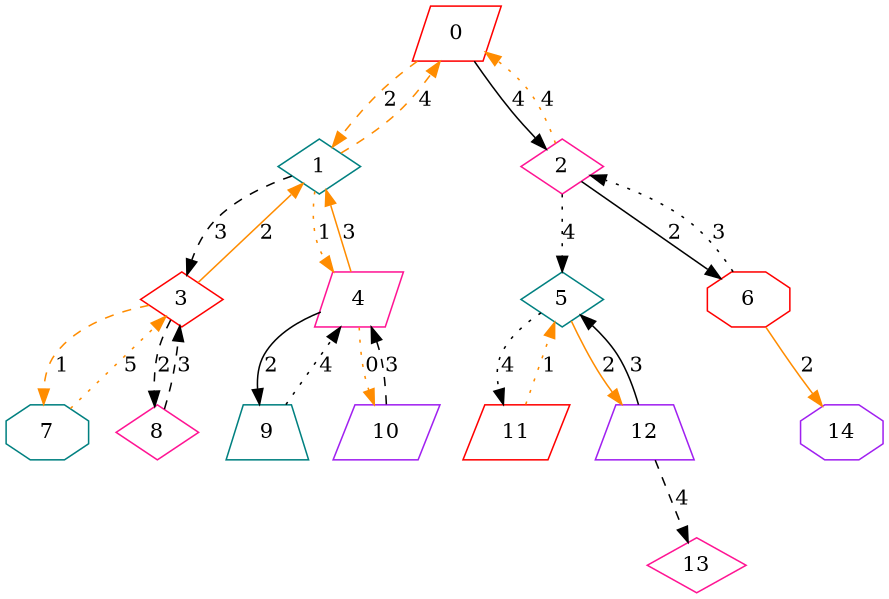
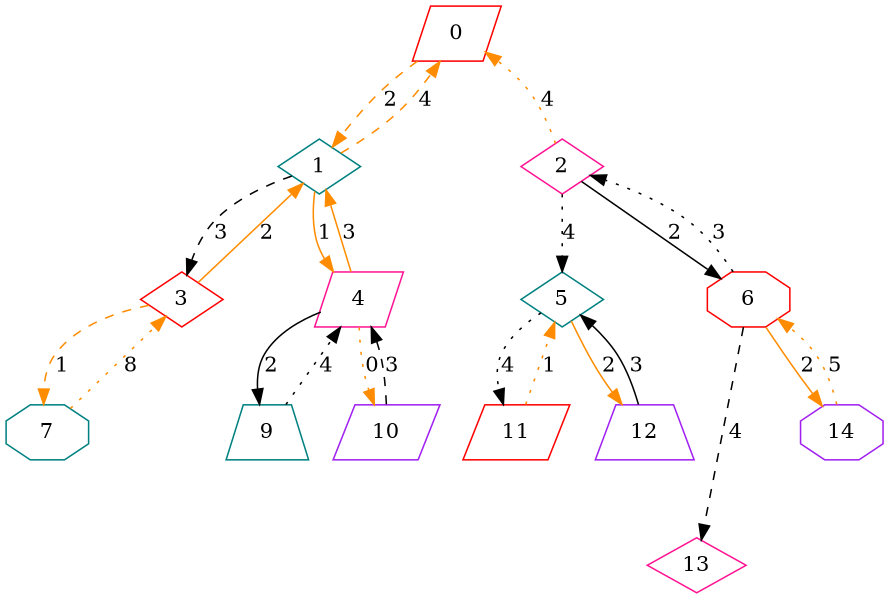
edge "0" -> "2": removed, label "4"
edge "1" -> "4": style dotted -> solid
edge "14" -> "6": added, label "5"
edge "7" -> "3": label "5" -> "8"
node "8": removed
edge "12" -> "13": now "6" -> "13"
